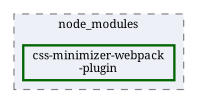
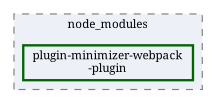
node "css-minimizer-webpack -plugin": label "css-minimizer-webpack -plugin" -> "plugin-minimizer-webpack -plugin"
